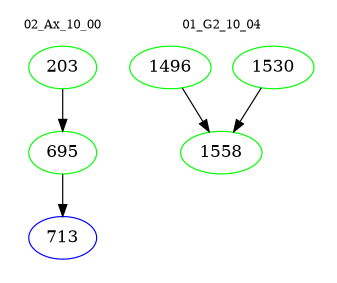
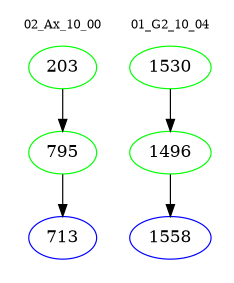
edge "1530" -> "1558": now "1530" -> "1496"
node "695": label "695" -> "795"
node "1558": color green -> blue
